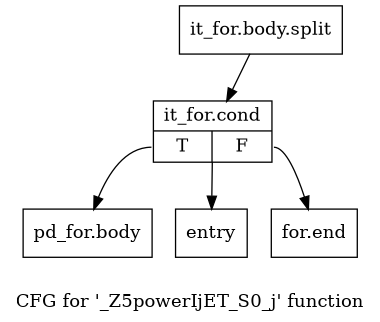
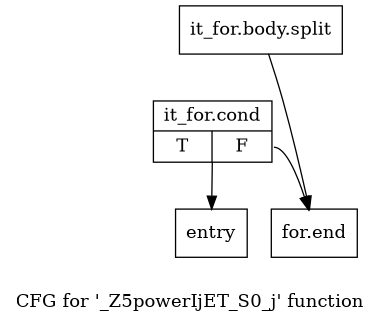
edge "it_for.body.split" -> "it_for.cond": now "it_for.body.split" -> "for.end"
node "pd_for.body": removed
